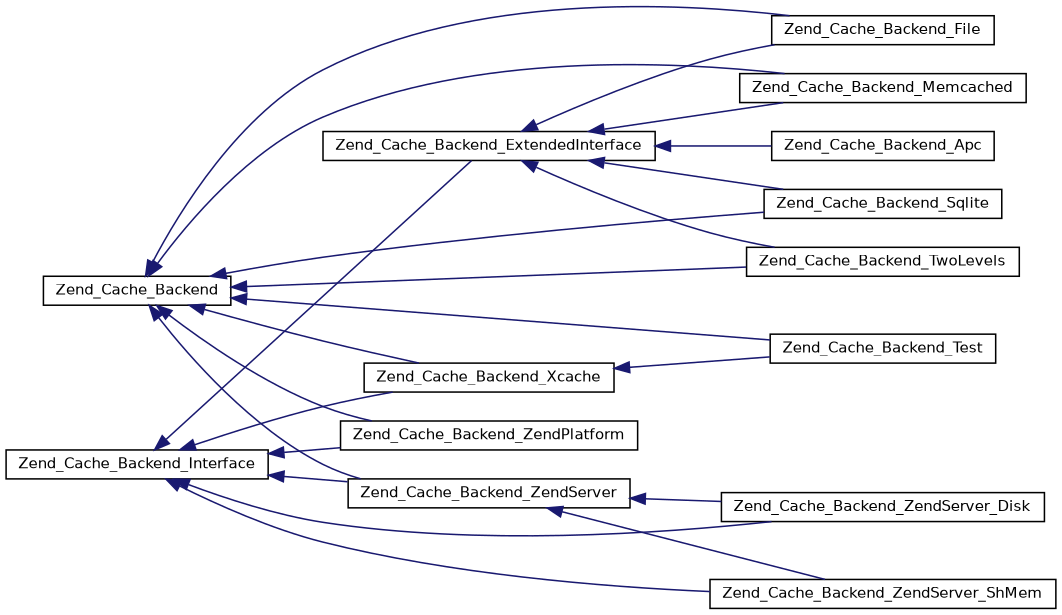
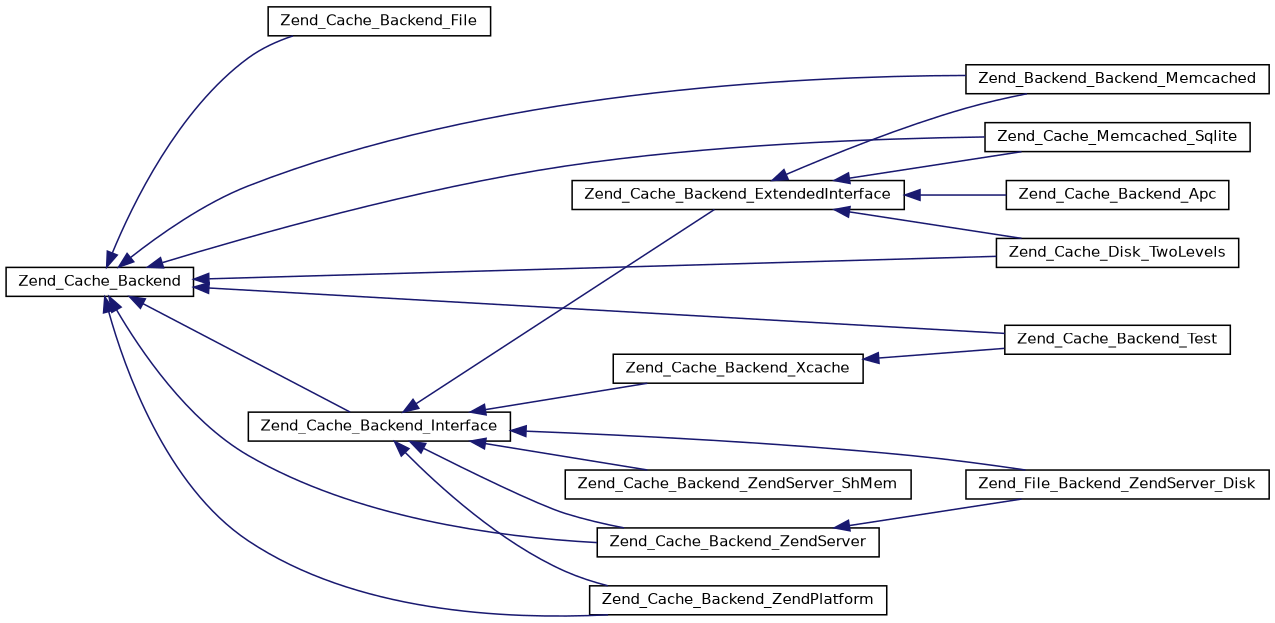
edge "Zend_Cache_Backend_File" -> "Zend_Cache_Backend_ExtendedInterface": removed
node "Zend_Cache_Backend_Memcached": label "Zend_Cache_Backend_Memcached" -> "Zend_Backend_Backend_Memcached"
node "Zend_Cache_Backend_Sqlite": label "Zend_Cache_Backend_Sqlite" -> "Zend_Cache_Memcached_Sqlite"
node "Zend_Cache_Backend_TwoLevels": label "Zend_Cache_Backend_TwoLevels" -> "Zend_Cache_Disk_TwoLevels"
edge "Zend_Cache_Backend_Xcache" -> "Zend_Cache_Backend": now "Zend_Cache_Backend_Interface" -> "Zend_Cache_Backend"
node "Zend_Cache_Backend_ZendServer_Disk": label "Zend_Cache_Backend_ZendServer_Disk" -> "Zend_File_Backend_ZendServer_Disk"
edge "Zend_Cache_Backend_ZendServer_ShMem" -> "Zend_Cache_Backend_ZendServer": removed
